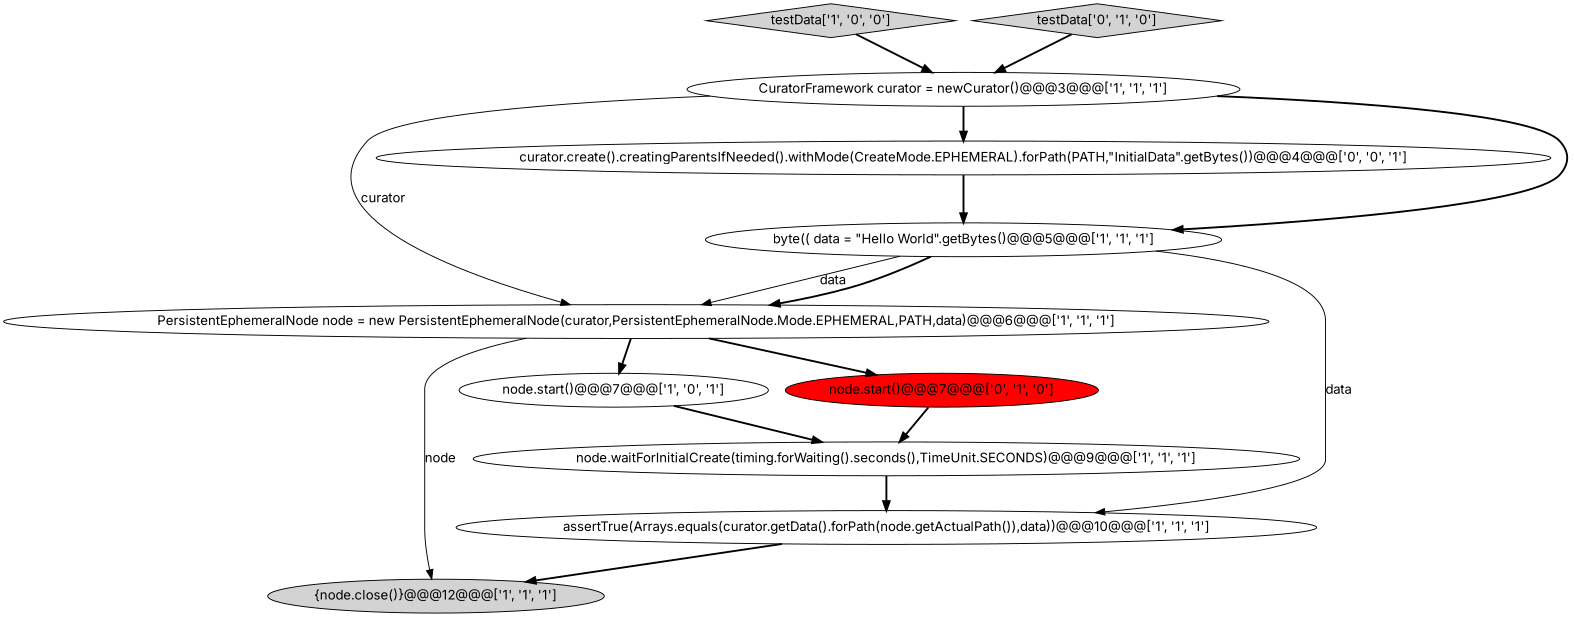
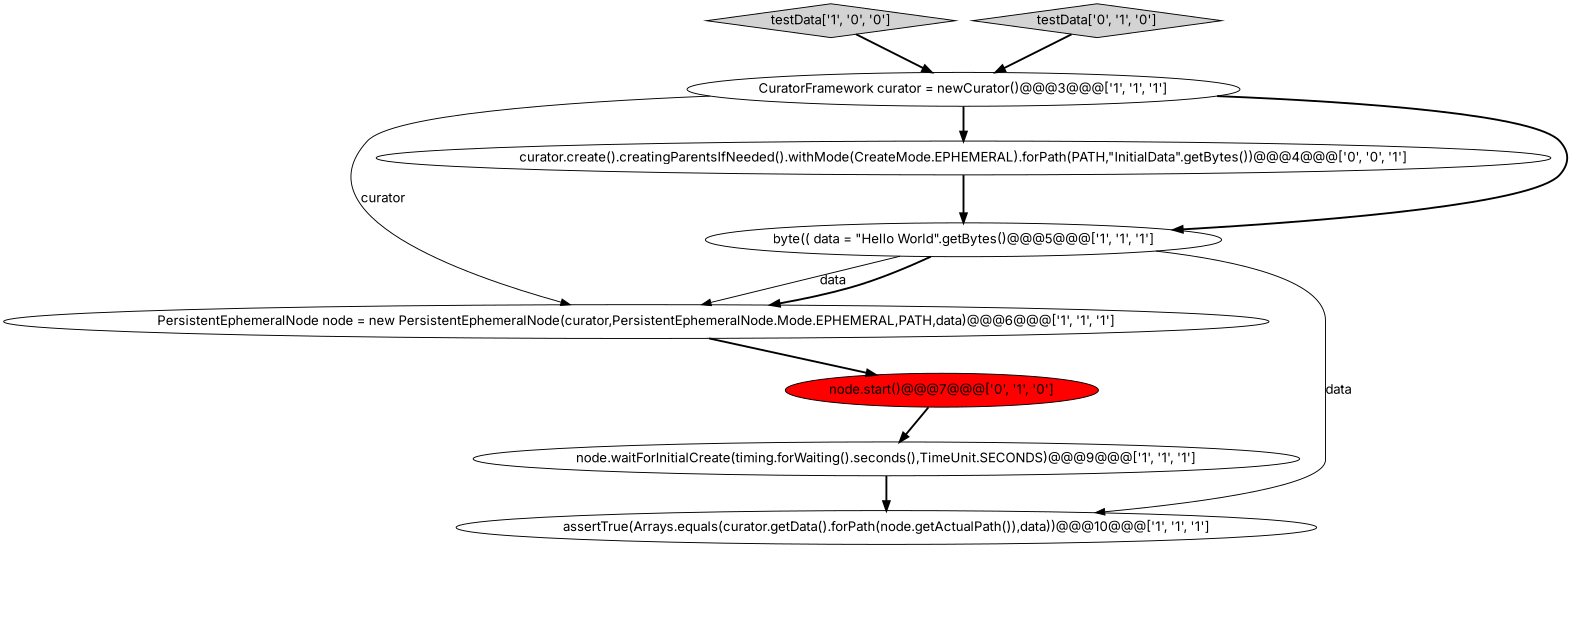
node "node.start()@@@7@@@['1', '0', '1']": removed
node "{node.close()}@@@12@@@['1', '1', '1']": removed
